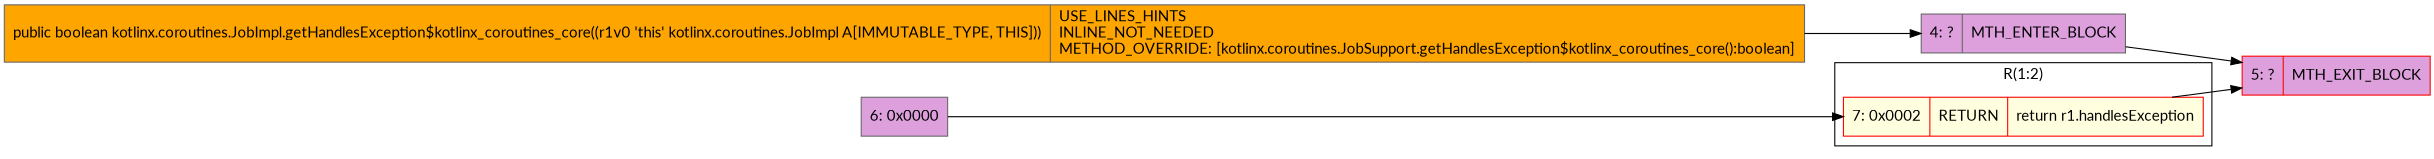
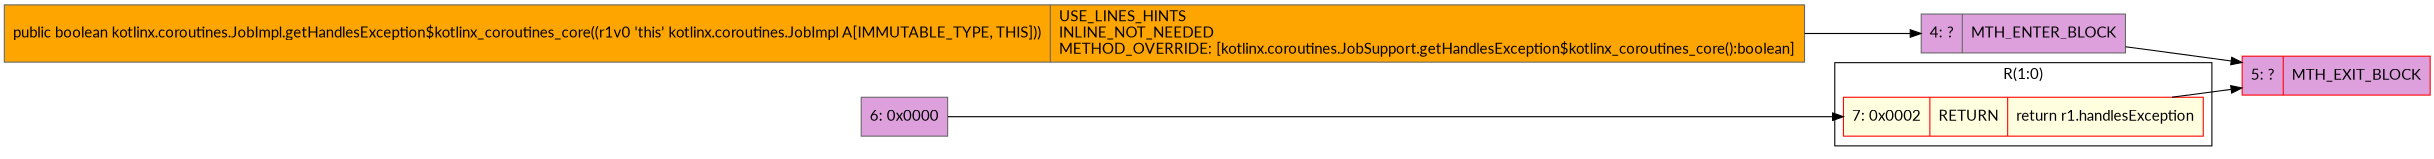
cluster "R(1:2)": label "R(1:2)" -> "R(1:0)"
